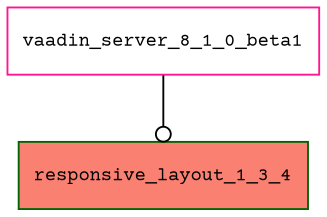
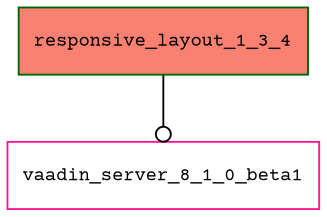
edge "vaadin_server_8_1_0_beta1" -> "responsive_layout_1_3_4": reversed
